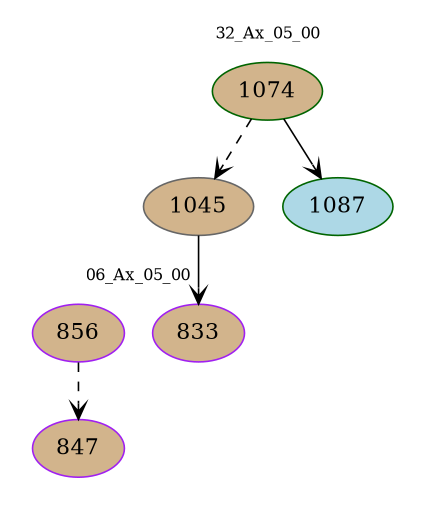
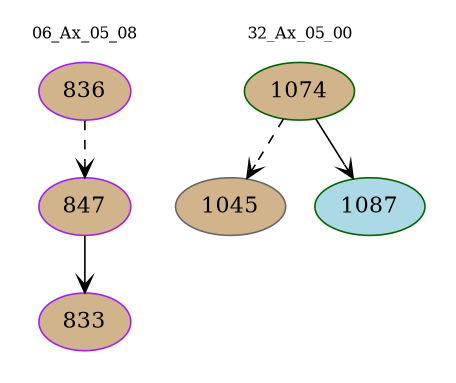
edge "1045" -> "833": now "847" -> "833"
cluster "06_Ax_05_00": label "06_Ax_05_00" -> "06_Ax_05_08"
node "856": label "856" -> "836"
